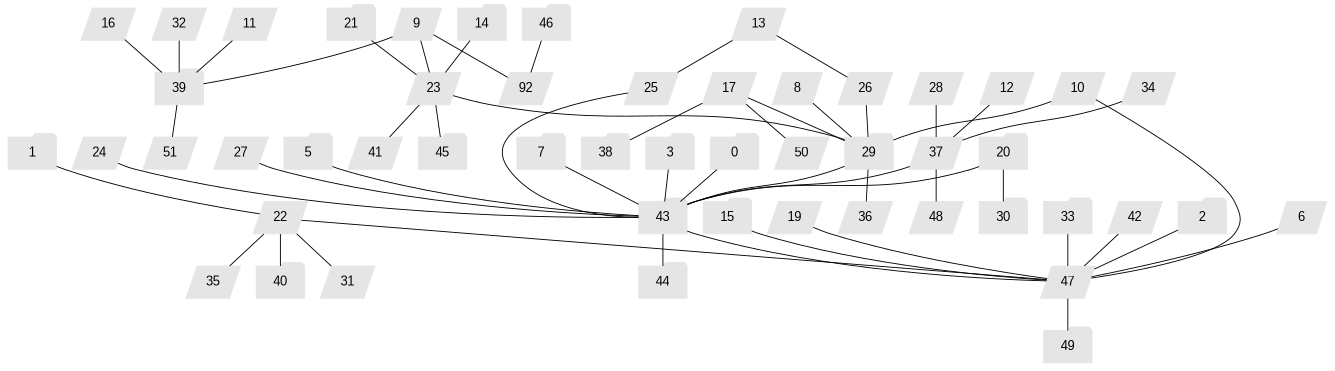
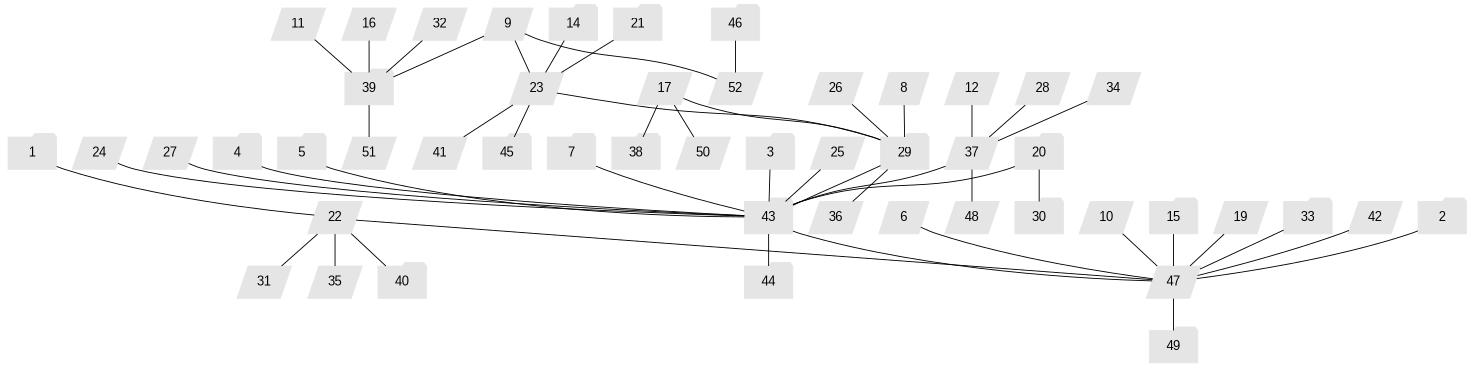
node "13": removed
node "92": label "92" -> "52"
edge "10" -- "29": removed
node "0": label "0" -> "4"
